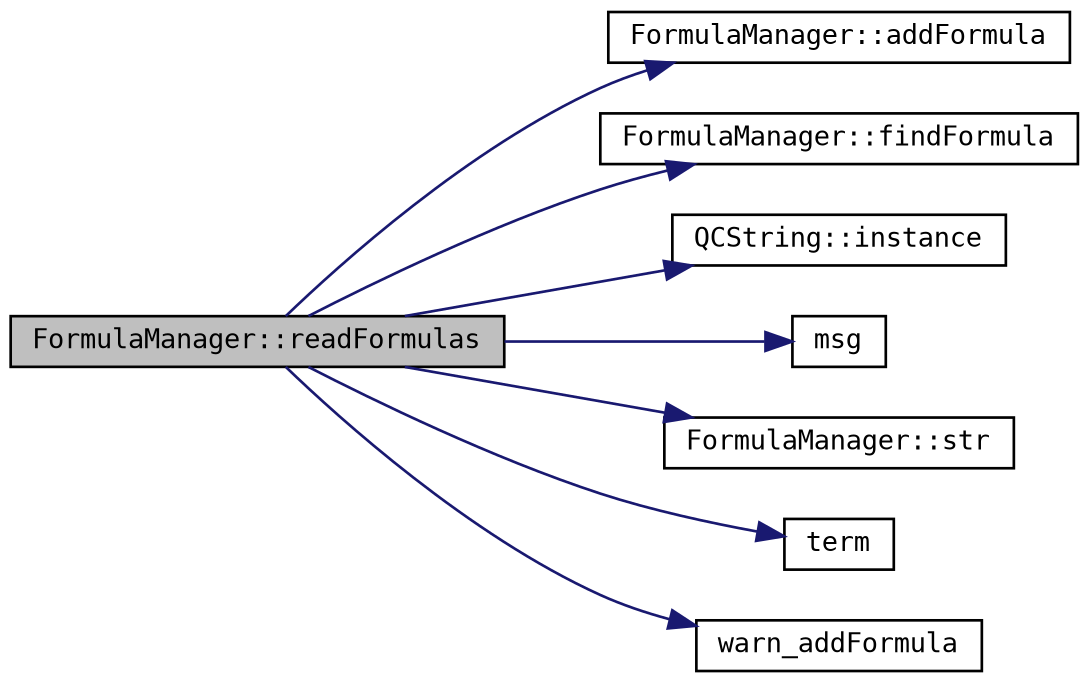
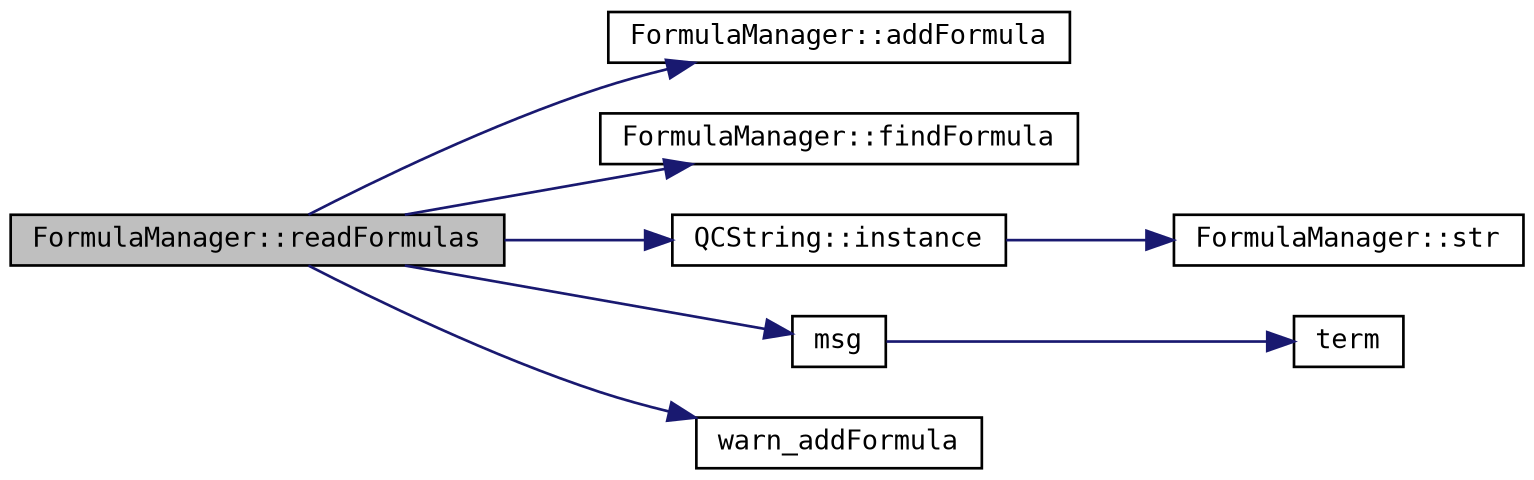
edge "FormulaManager::readFormulas" -> "FormulaManager::str": now "QCString::instance" -> "FormulaManager::str"
edge "FormulaManager::readFormulas" -> "term": now "msg" -> "term"
